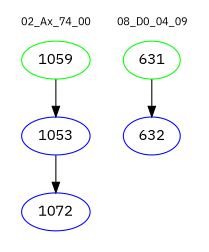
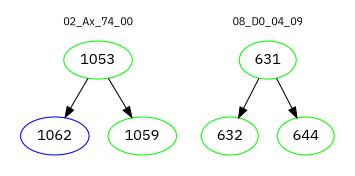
edge "1059" -> "1053": reversed
node "1053": color blue -> green
node "632": color blue -> green
node "644": added
node "1072": label "1072" -> "1062"
